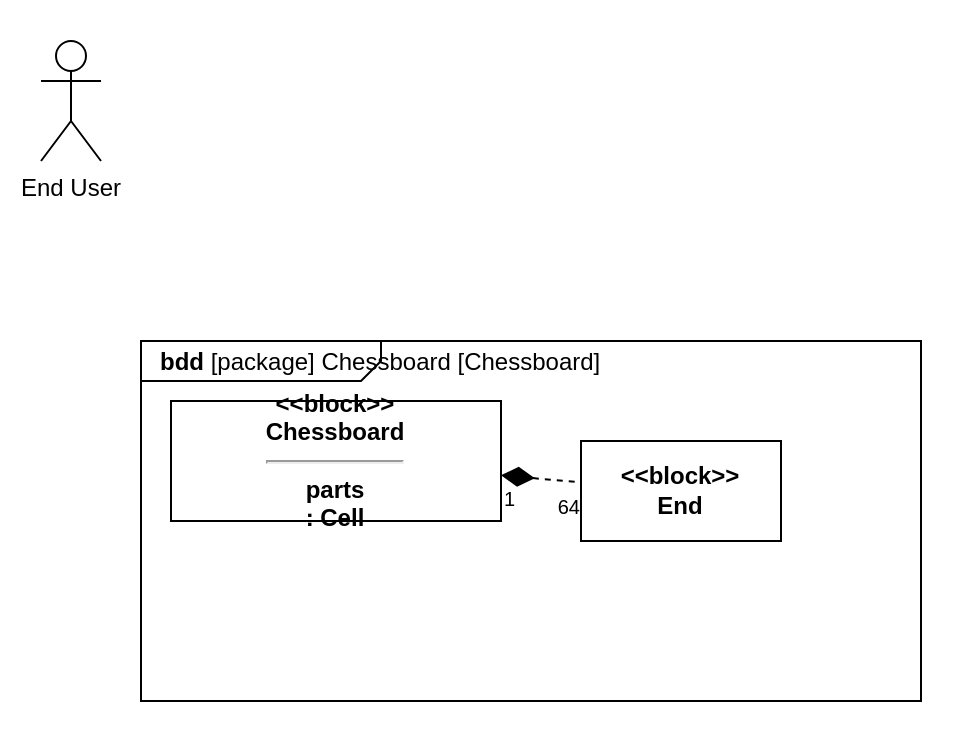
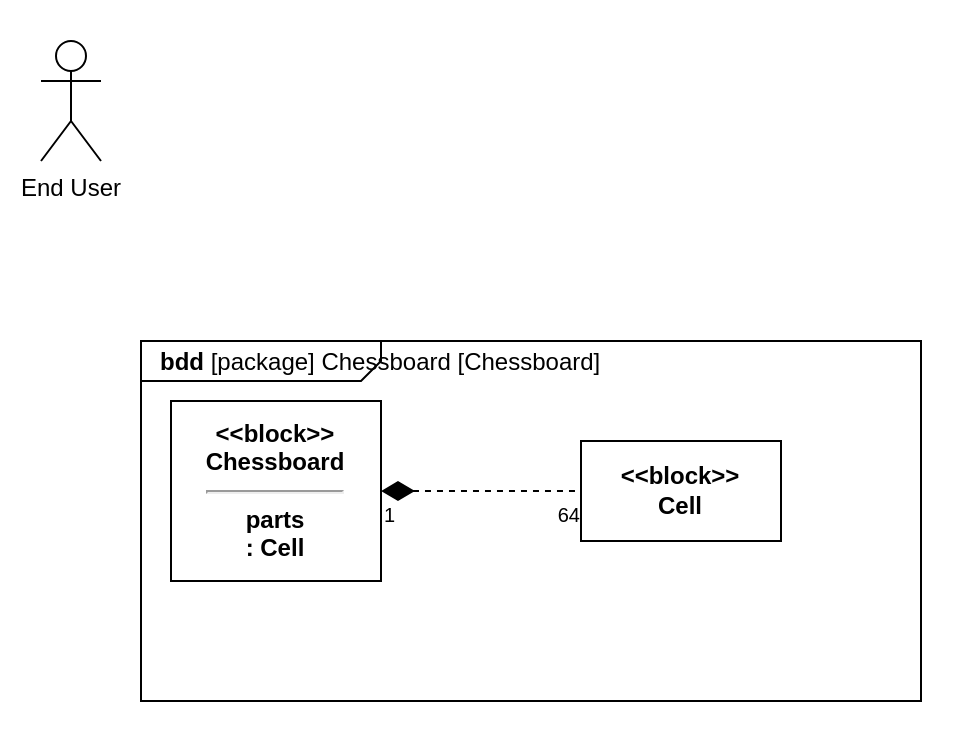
node "<<block>> Chessboard parts : Cell": size 330x120 -> 210x180
node "<<block>> End": label "<<block>> End" -> "<<block>> Cell"
